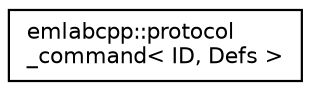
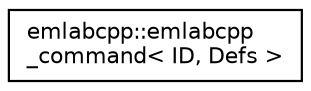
node "emlabcpp::protocol _command< ID, Defs >": label "emlabcpp::protocol _command< ID, Defs >" -> "emlabcpp::emlabcpp _command< ID, Defs >"
